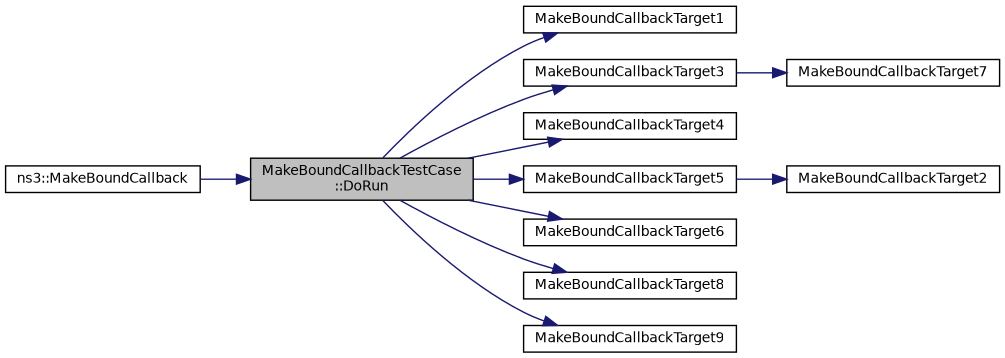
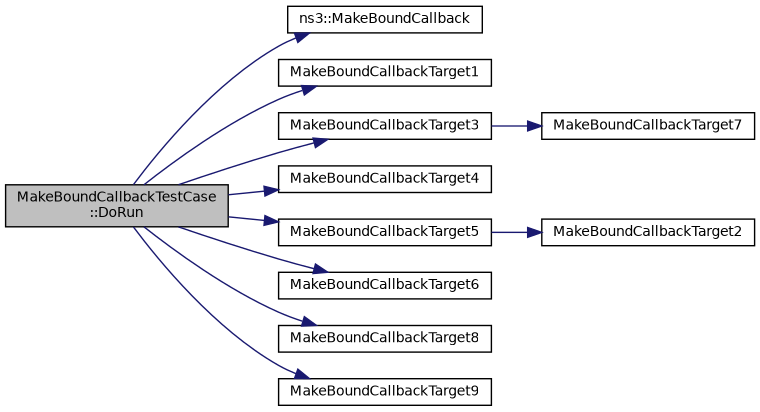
edge "ns3::MakeBoundCallback" -> "MakeBoundCallbackTestCase ::DoRun": reversed
